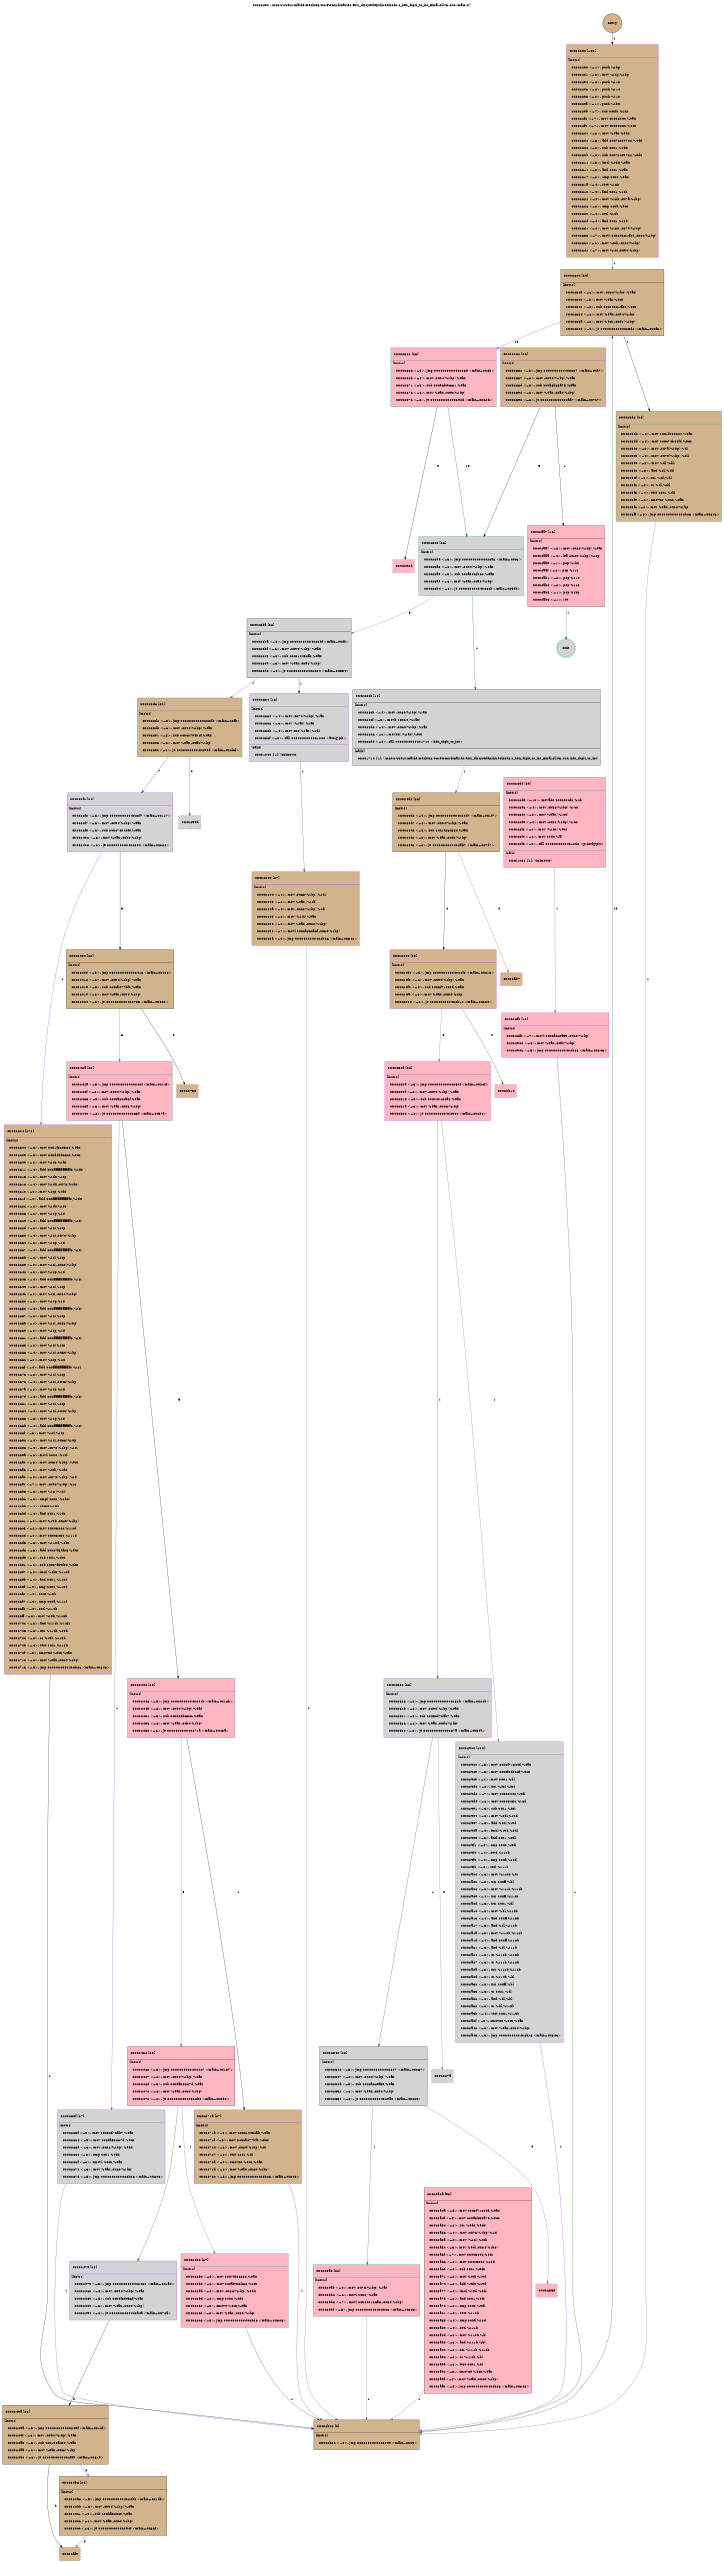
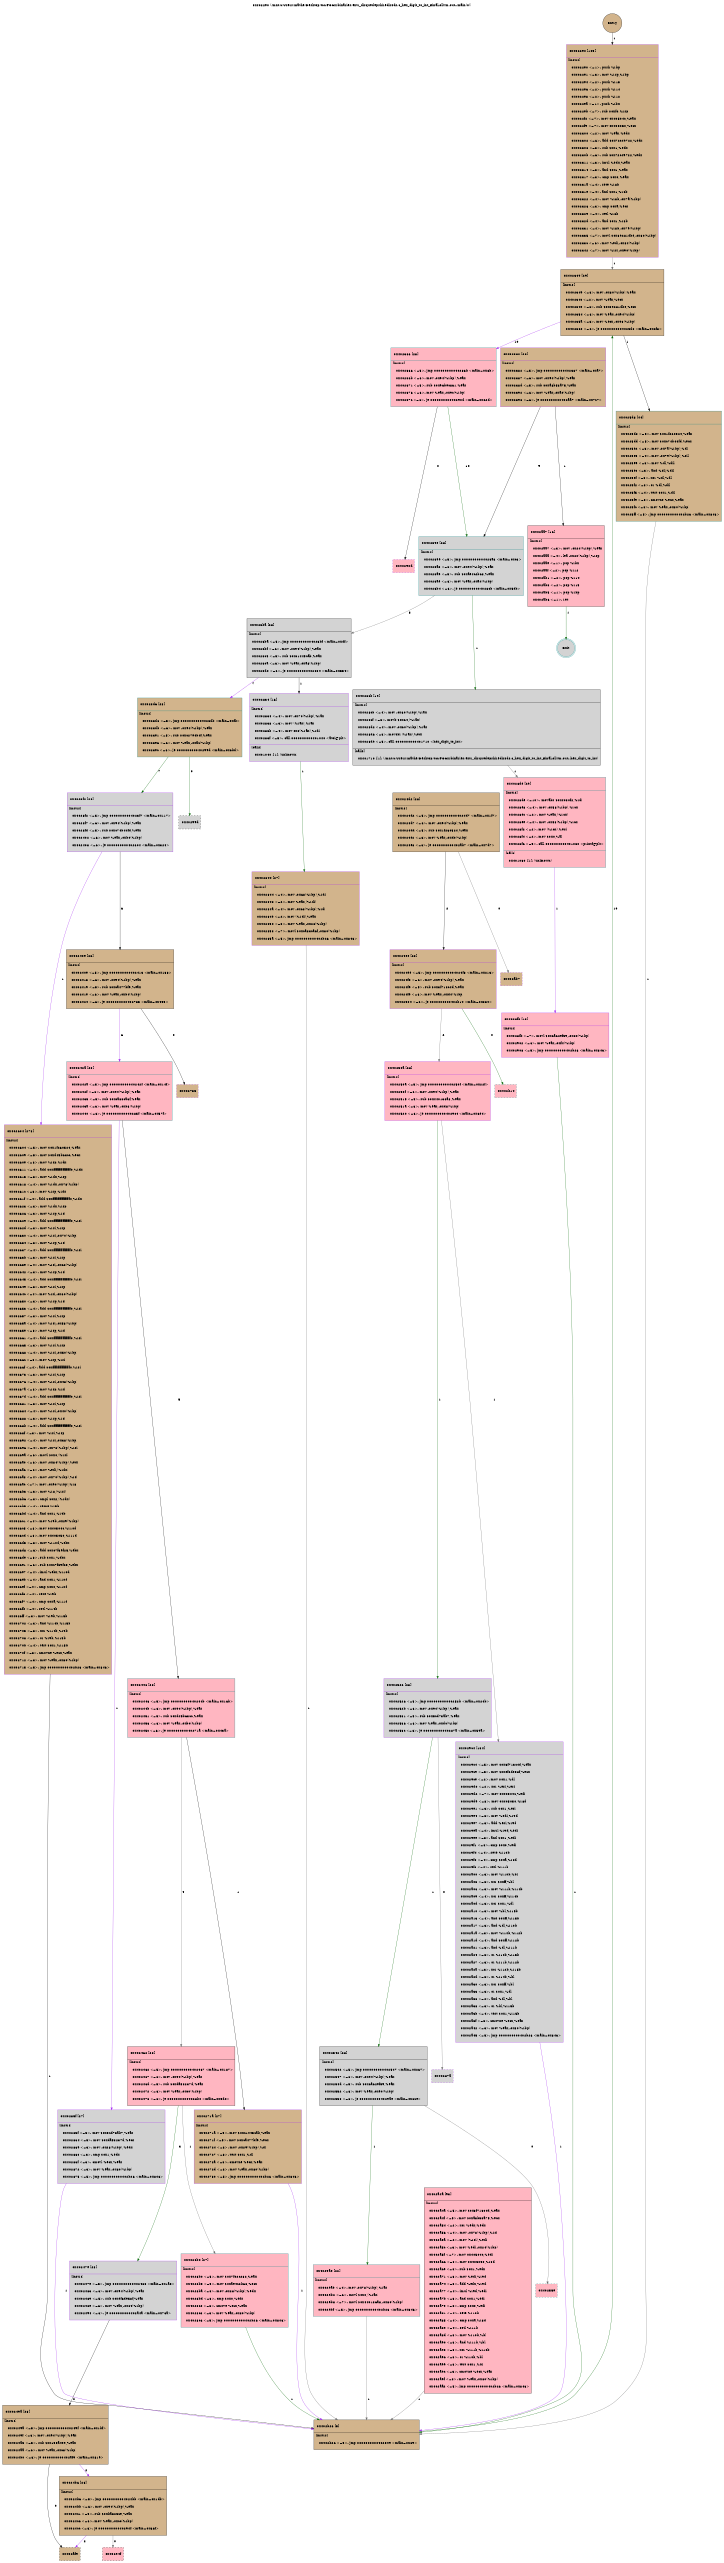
edge "0x4028cb [19]" -> "0x4024d2 [28]": now "0x4028cb [19]" -> "0x4028de [29]"
node "0x40294f": added
